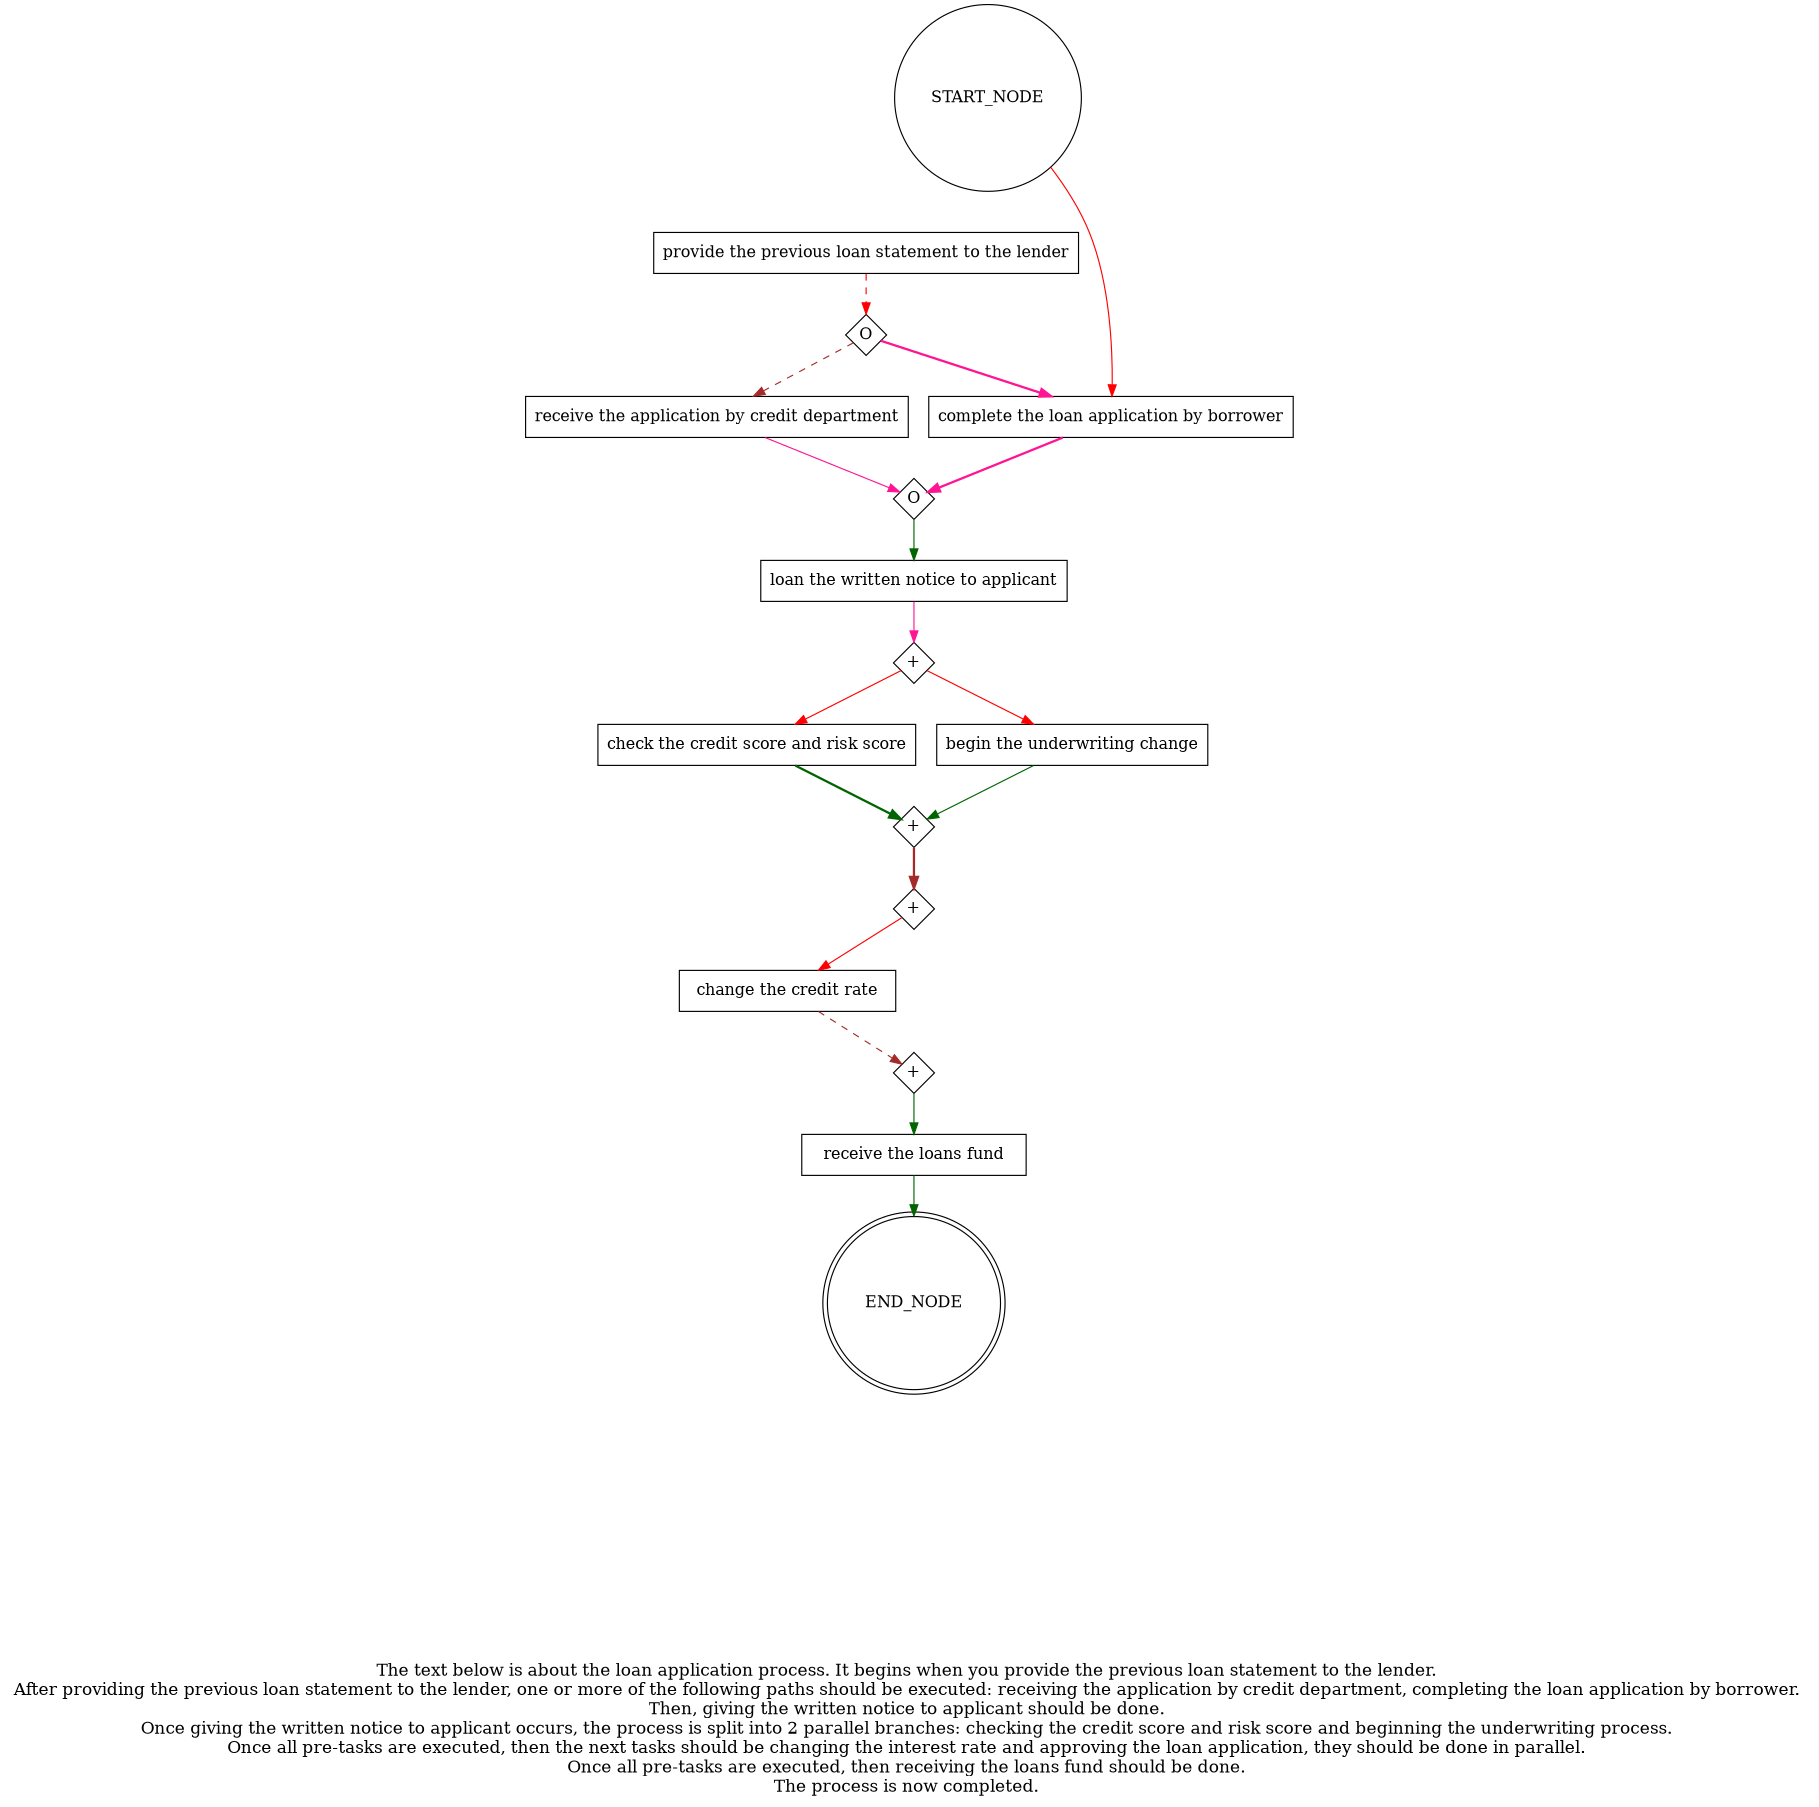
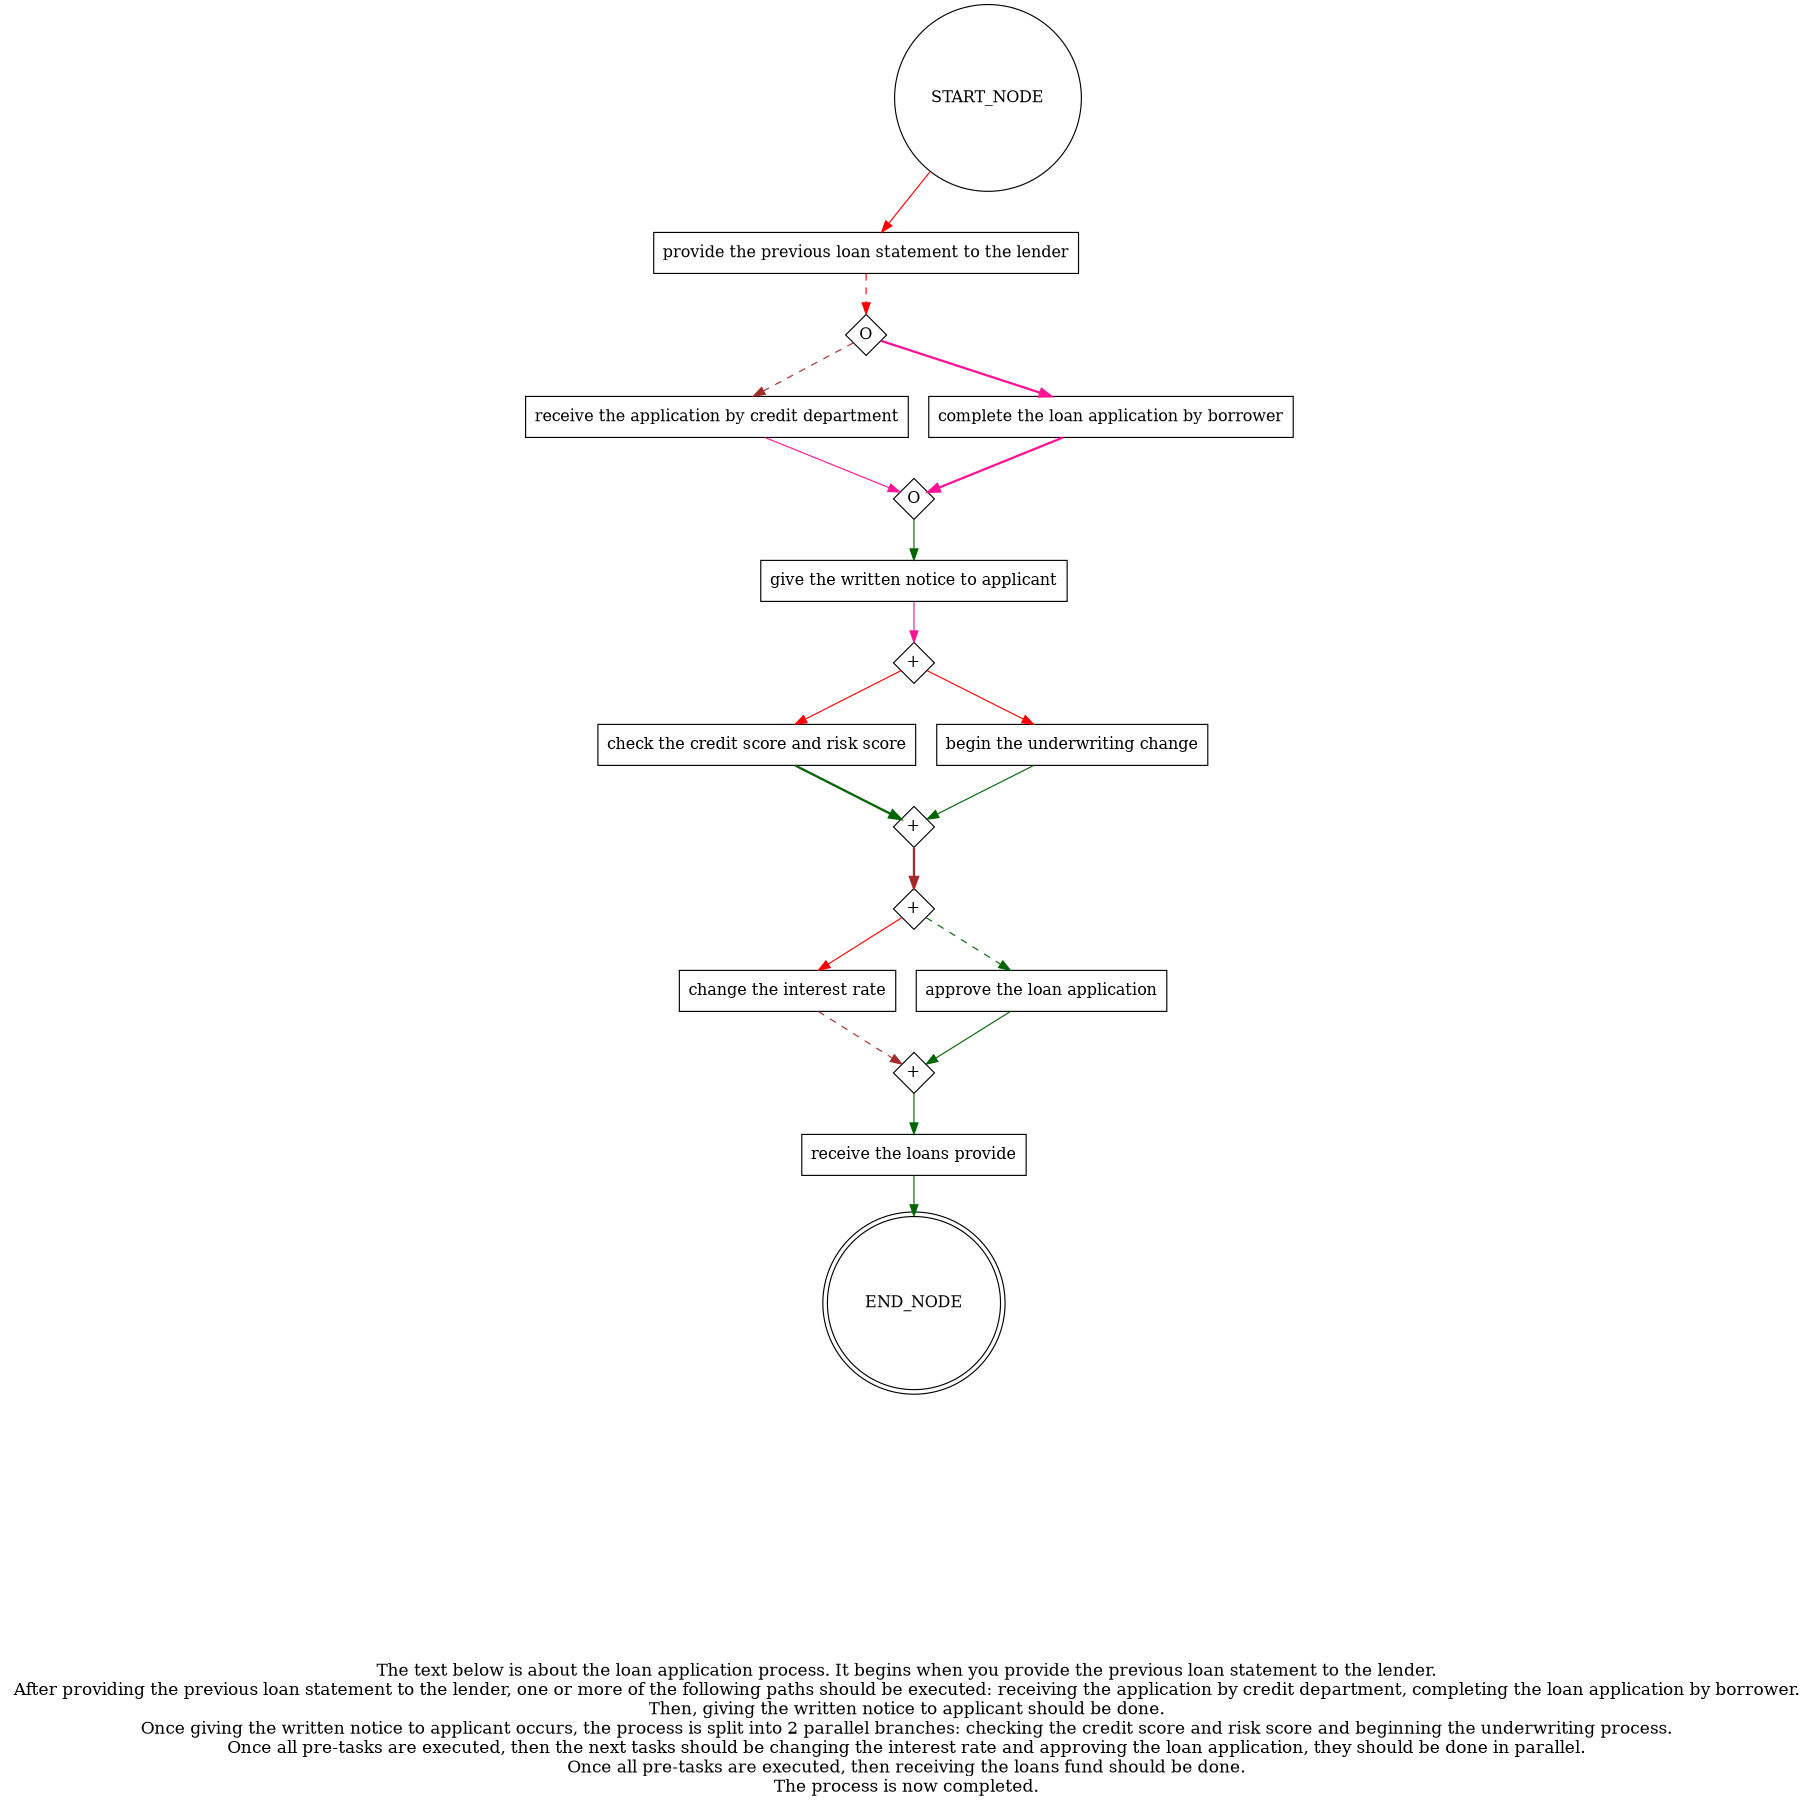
edge "START_NODE" -> "complete the loan application by borrower": now "START_NODE" -> "provide the previous loan statement to the lender"
node "loan the written notice to applicant": label "loan the written notice to applicant" -> "give the written notice to applicant"
node "change the credit rate": label "change the credit rate" -> "change the interest rate"
node "approve the loan application": added
node "receive the loans fund": label "receive the loans fund" -> "receive the loans provide"
